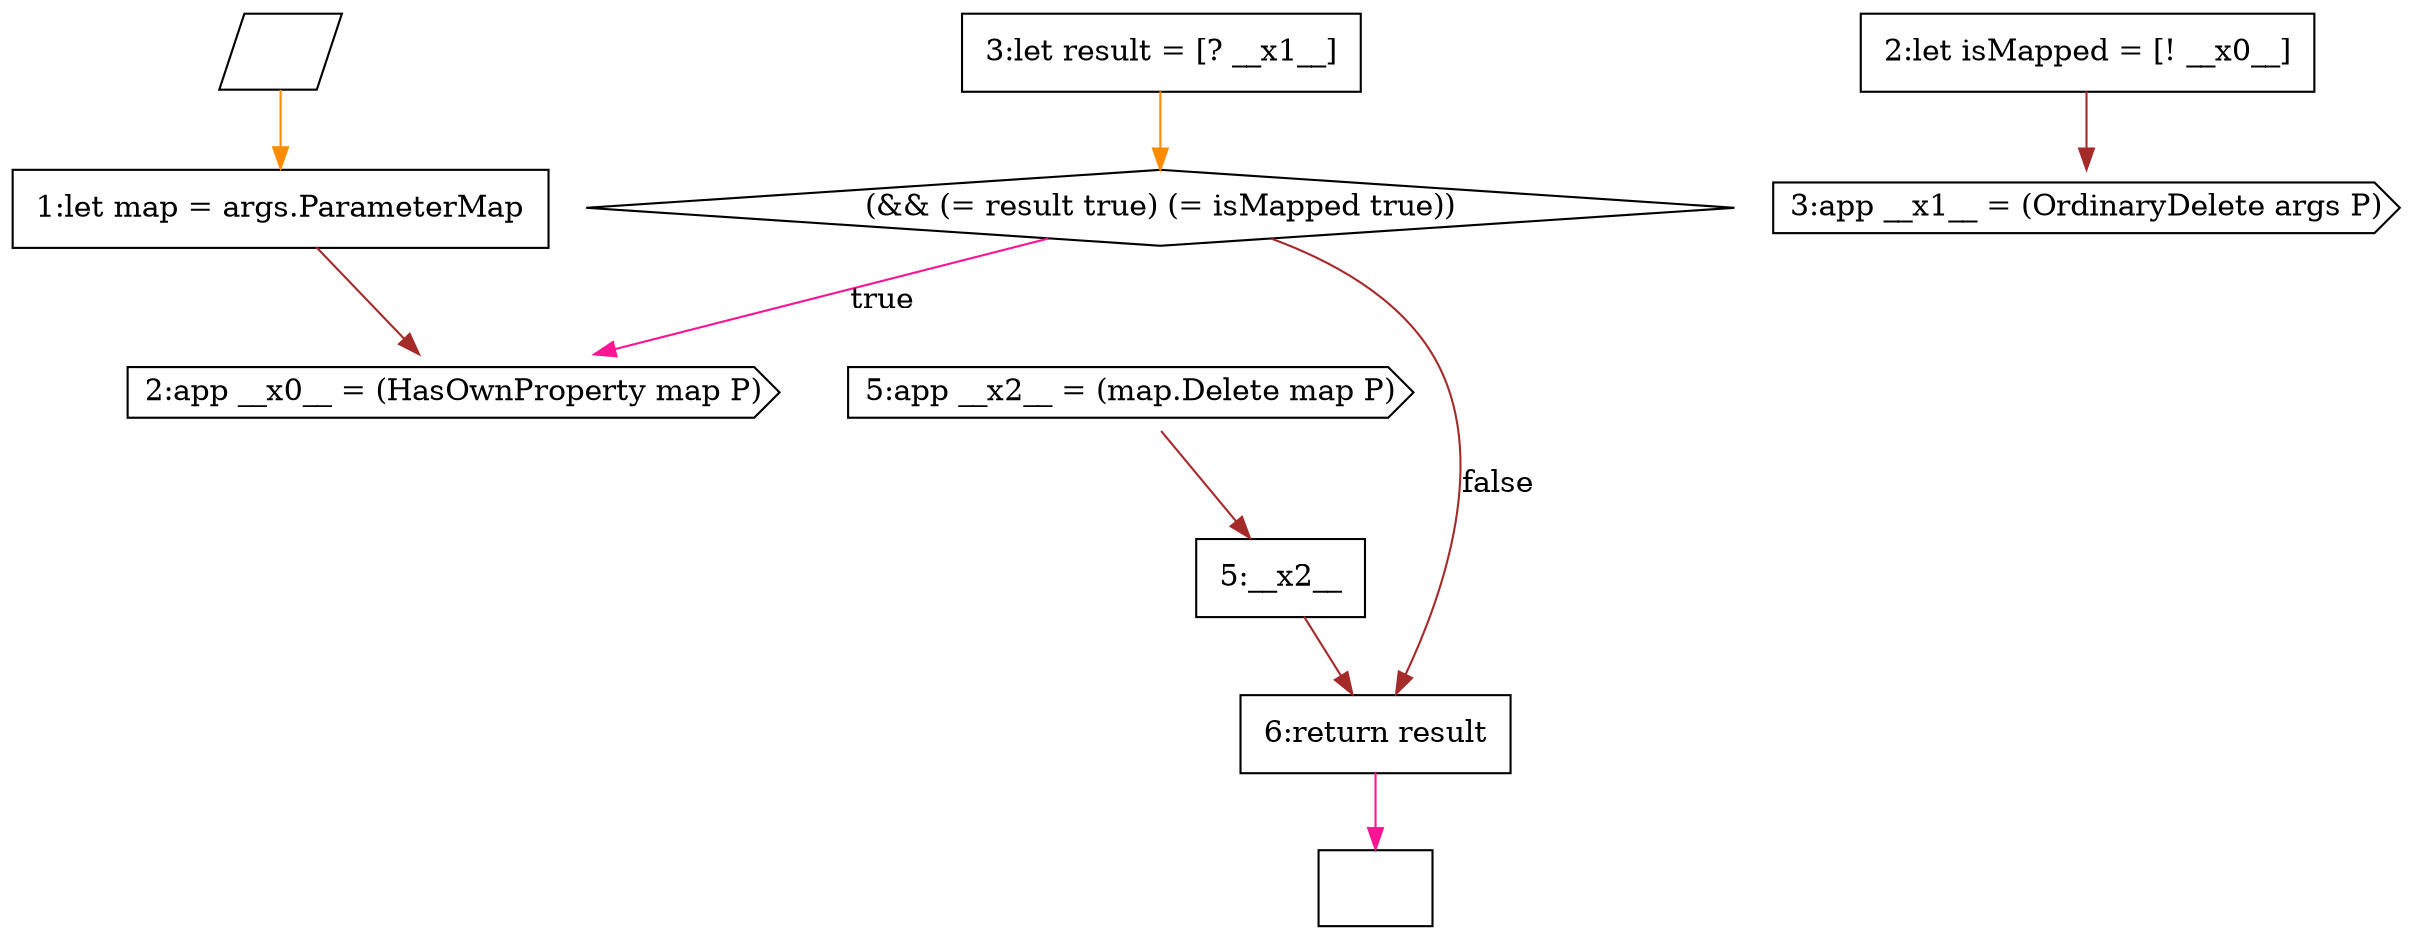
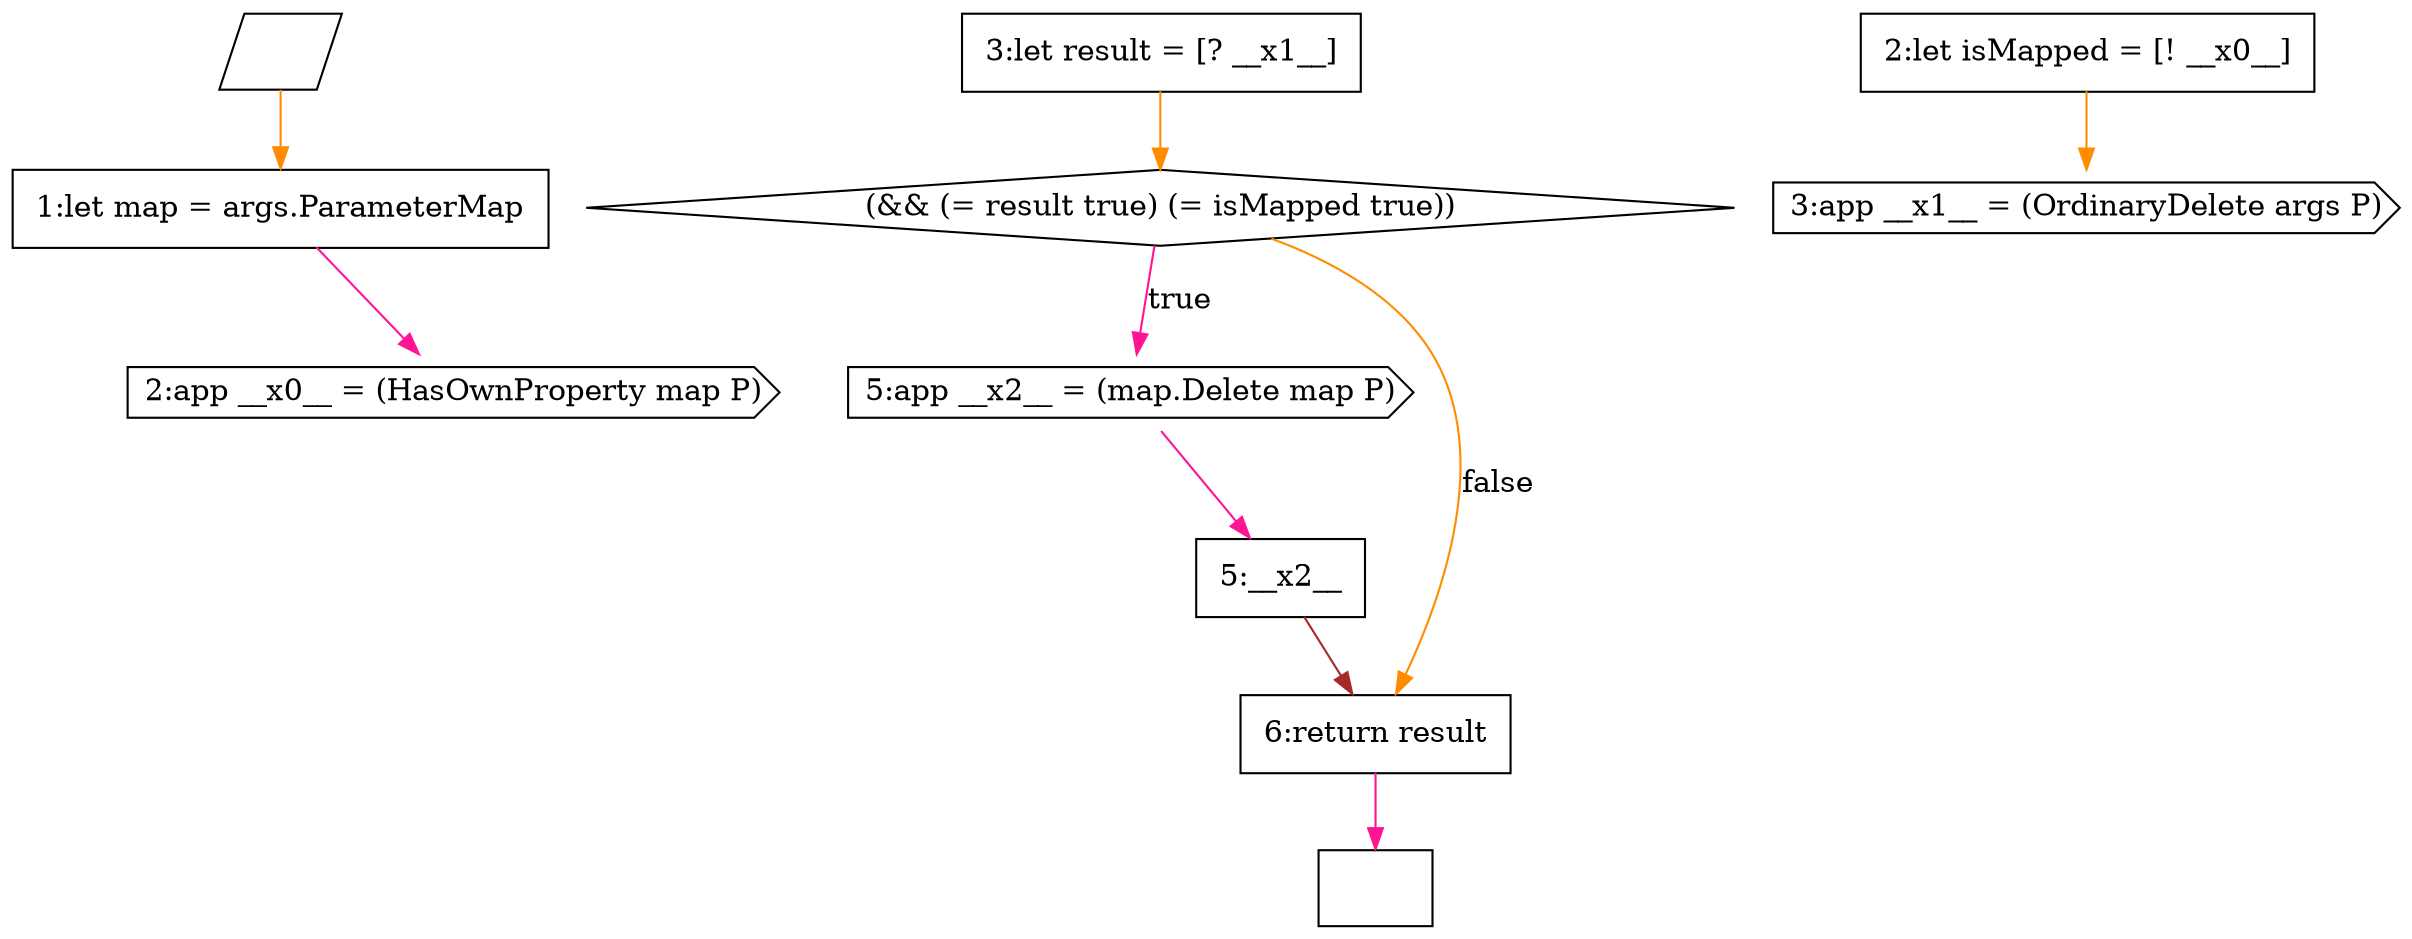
edge "2:let isMapped = [! __x0__]" -> "3:app __x1__ = (OrdinaryDelete args P)": color brown -> darkorange
edge "1:let map = args.ParameterMap" -> "2:app __x0__ = (HasOwnProperty map P)": color brown -> deeppink
edge "(&& (= result true) (= isMapped true))" -> "2:app __x0__ = (HasOwnProperty map P)": now "(&& (= result true) (= isMapped true))" -> "5:app __x2__ = (map.Delete map P)"
edge "(&& (= result true) (= isMapped true))" -> "6:return result": color brown -> darkorange
edge "5:app __x2__ = (map.Delete map P)" -> "5:__x2__": color brown -> deeppink
